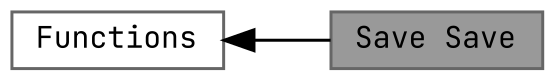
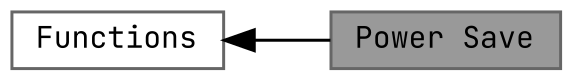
node "Save Save": label "Save Save" -> "Power Save"
